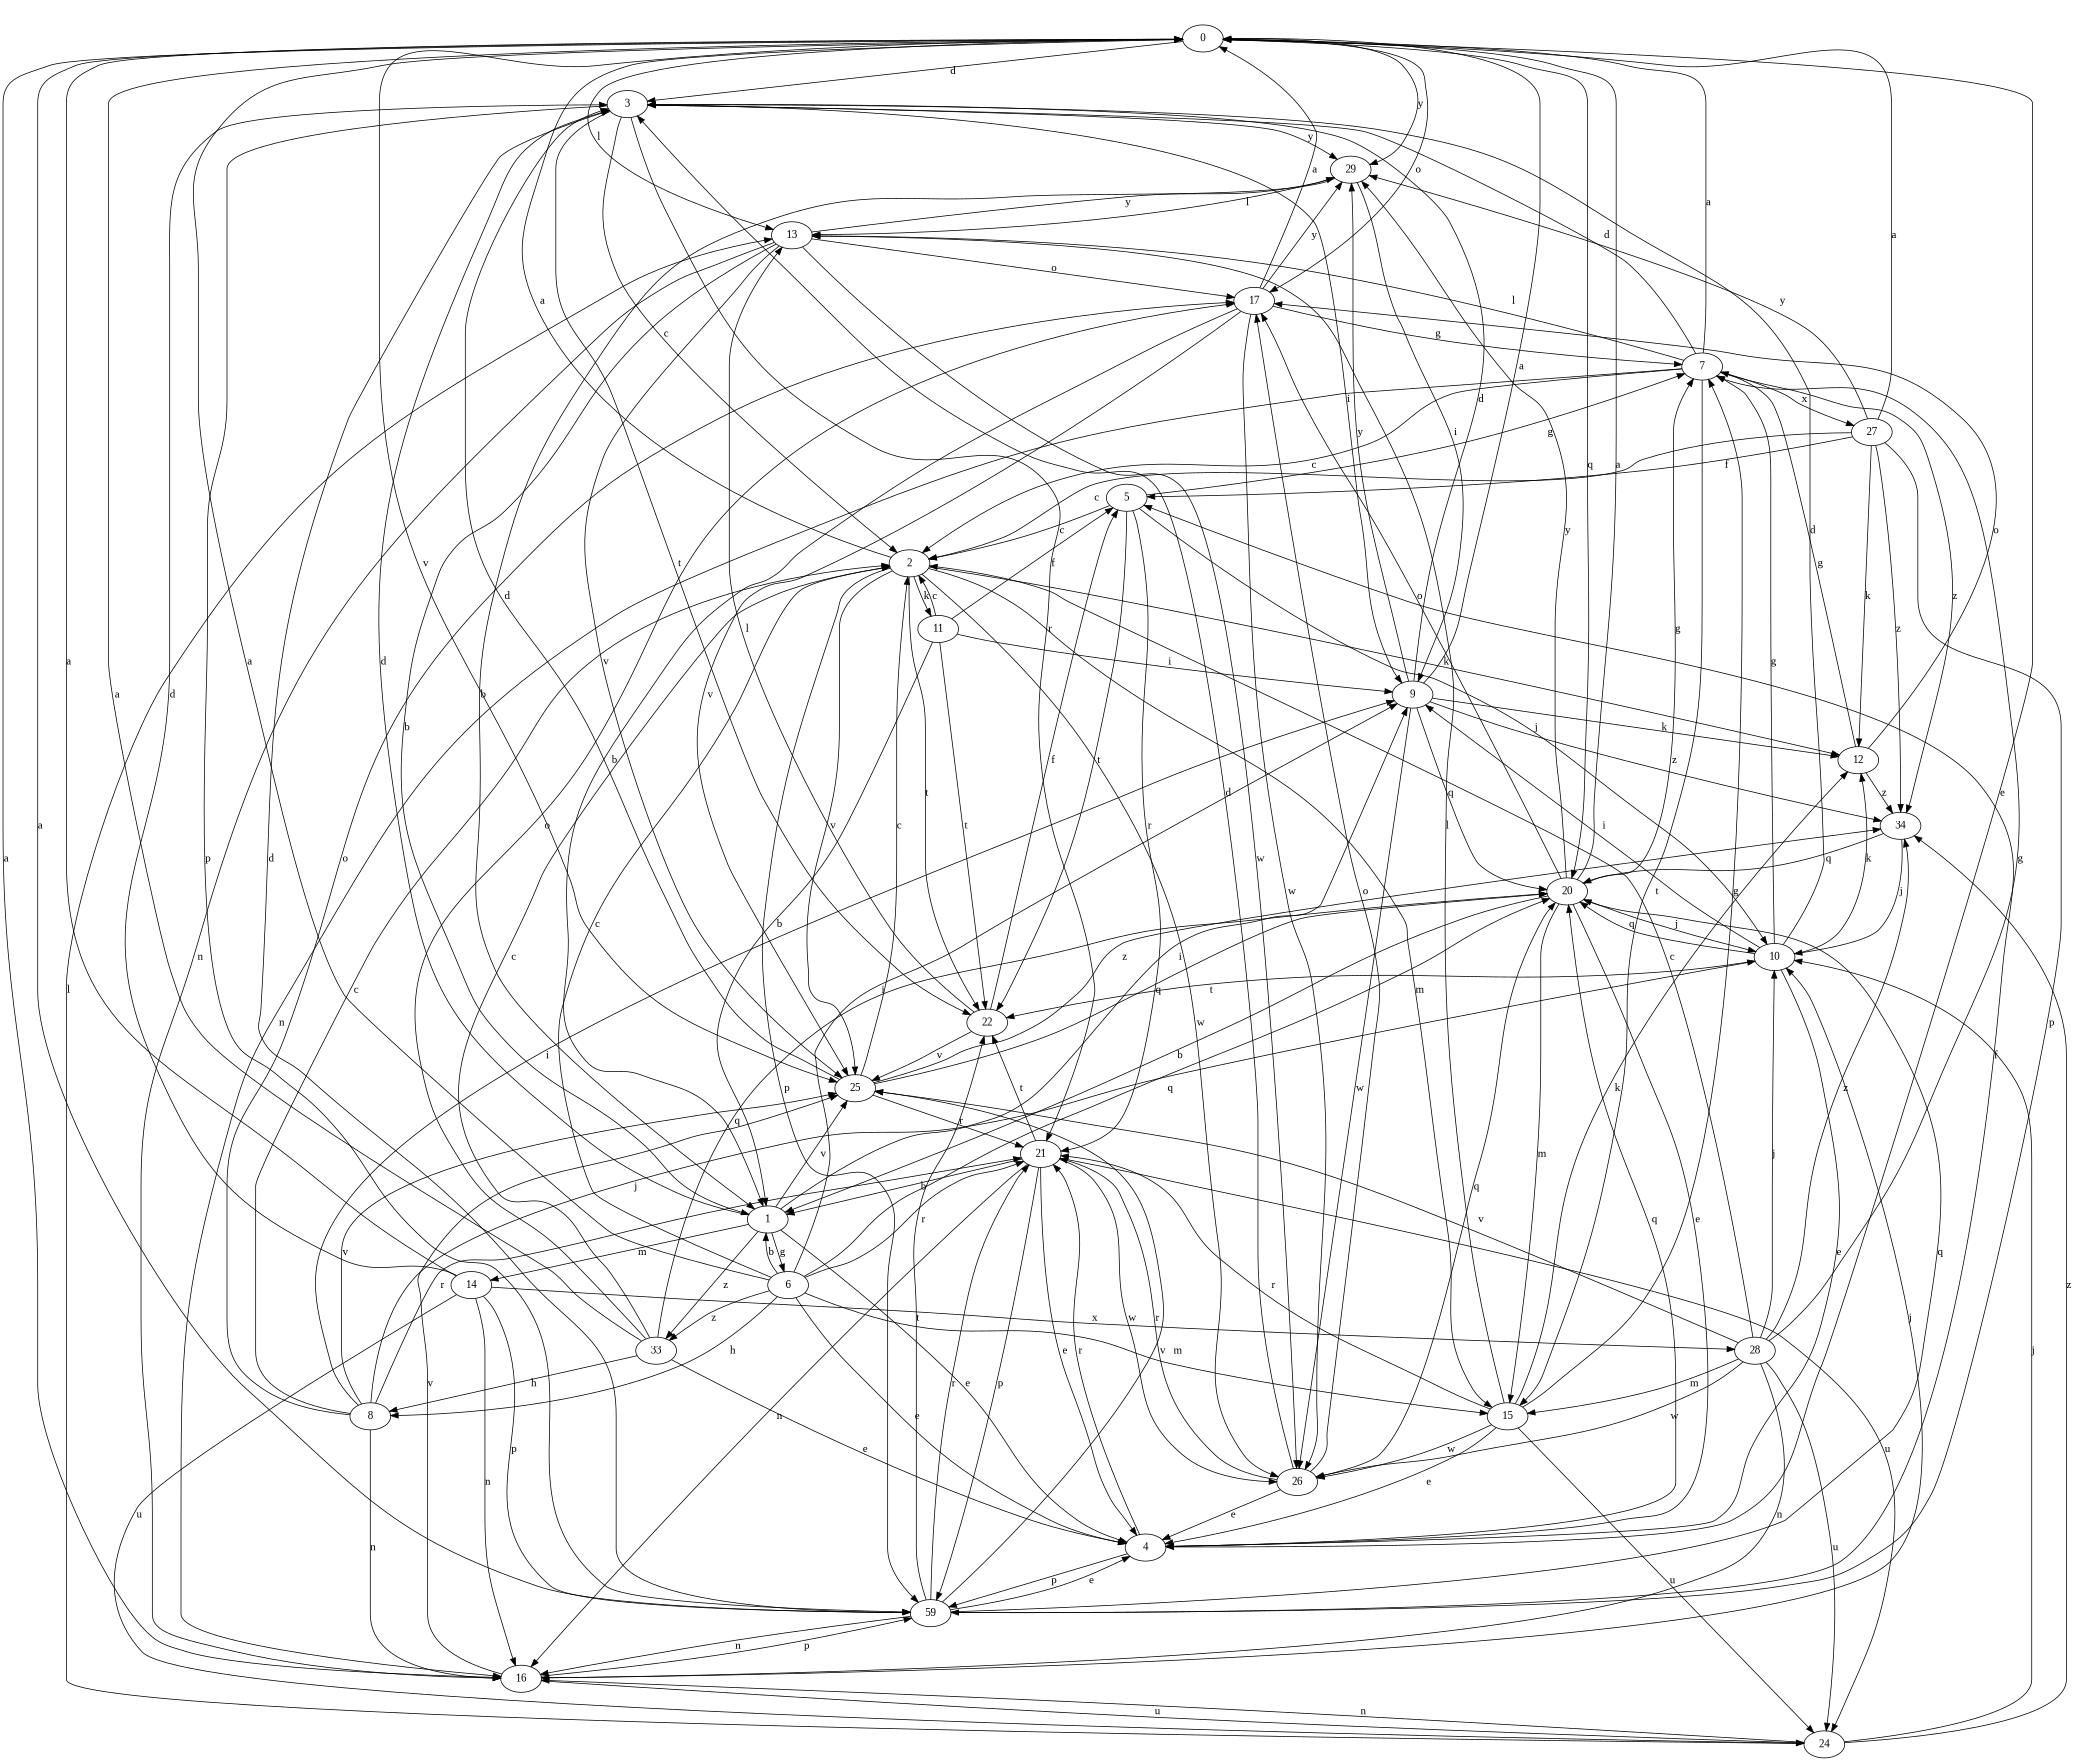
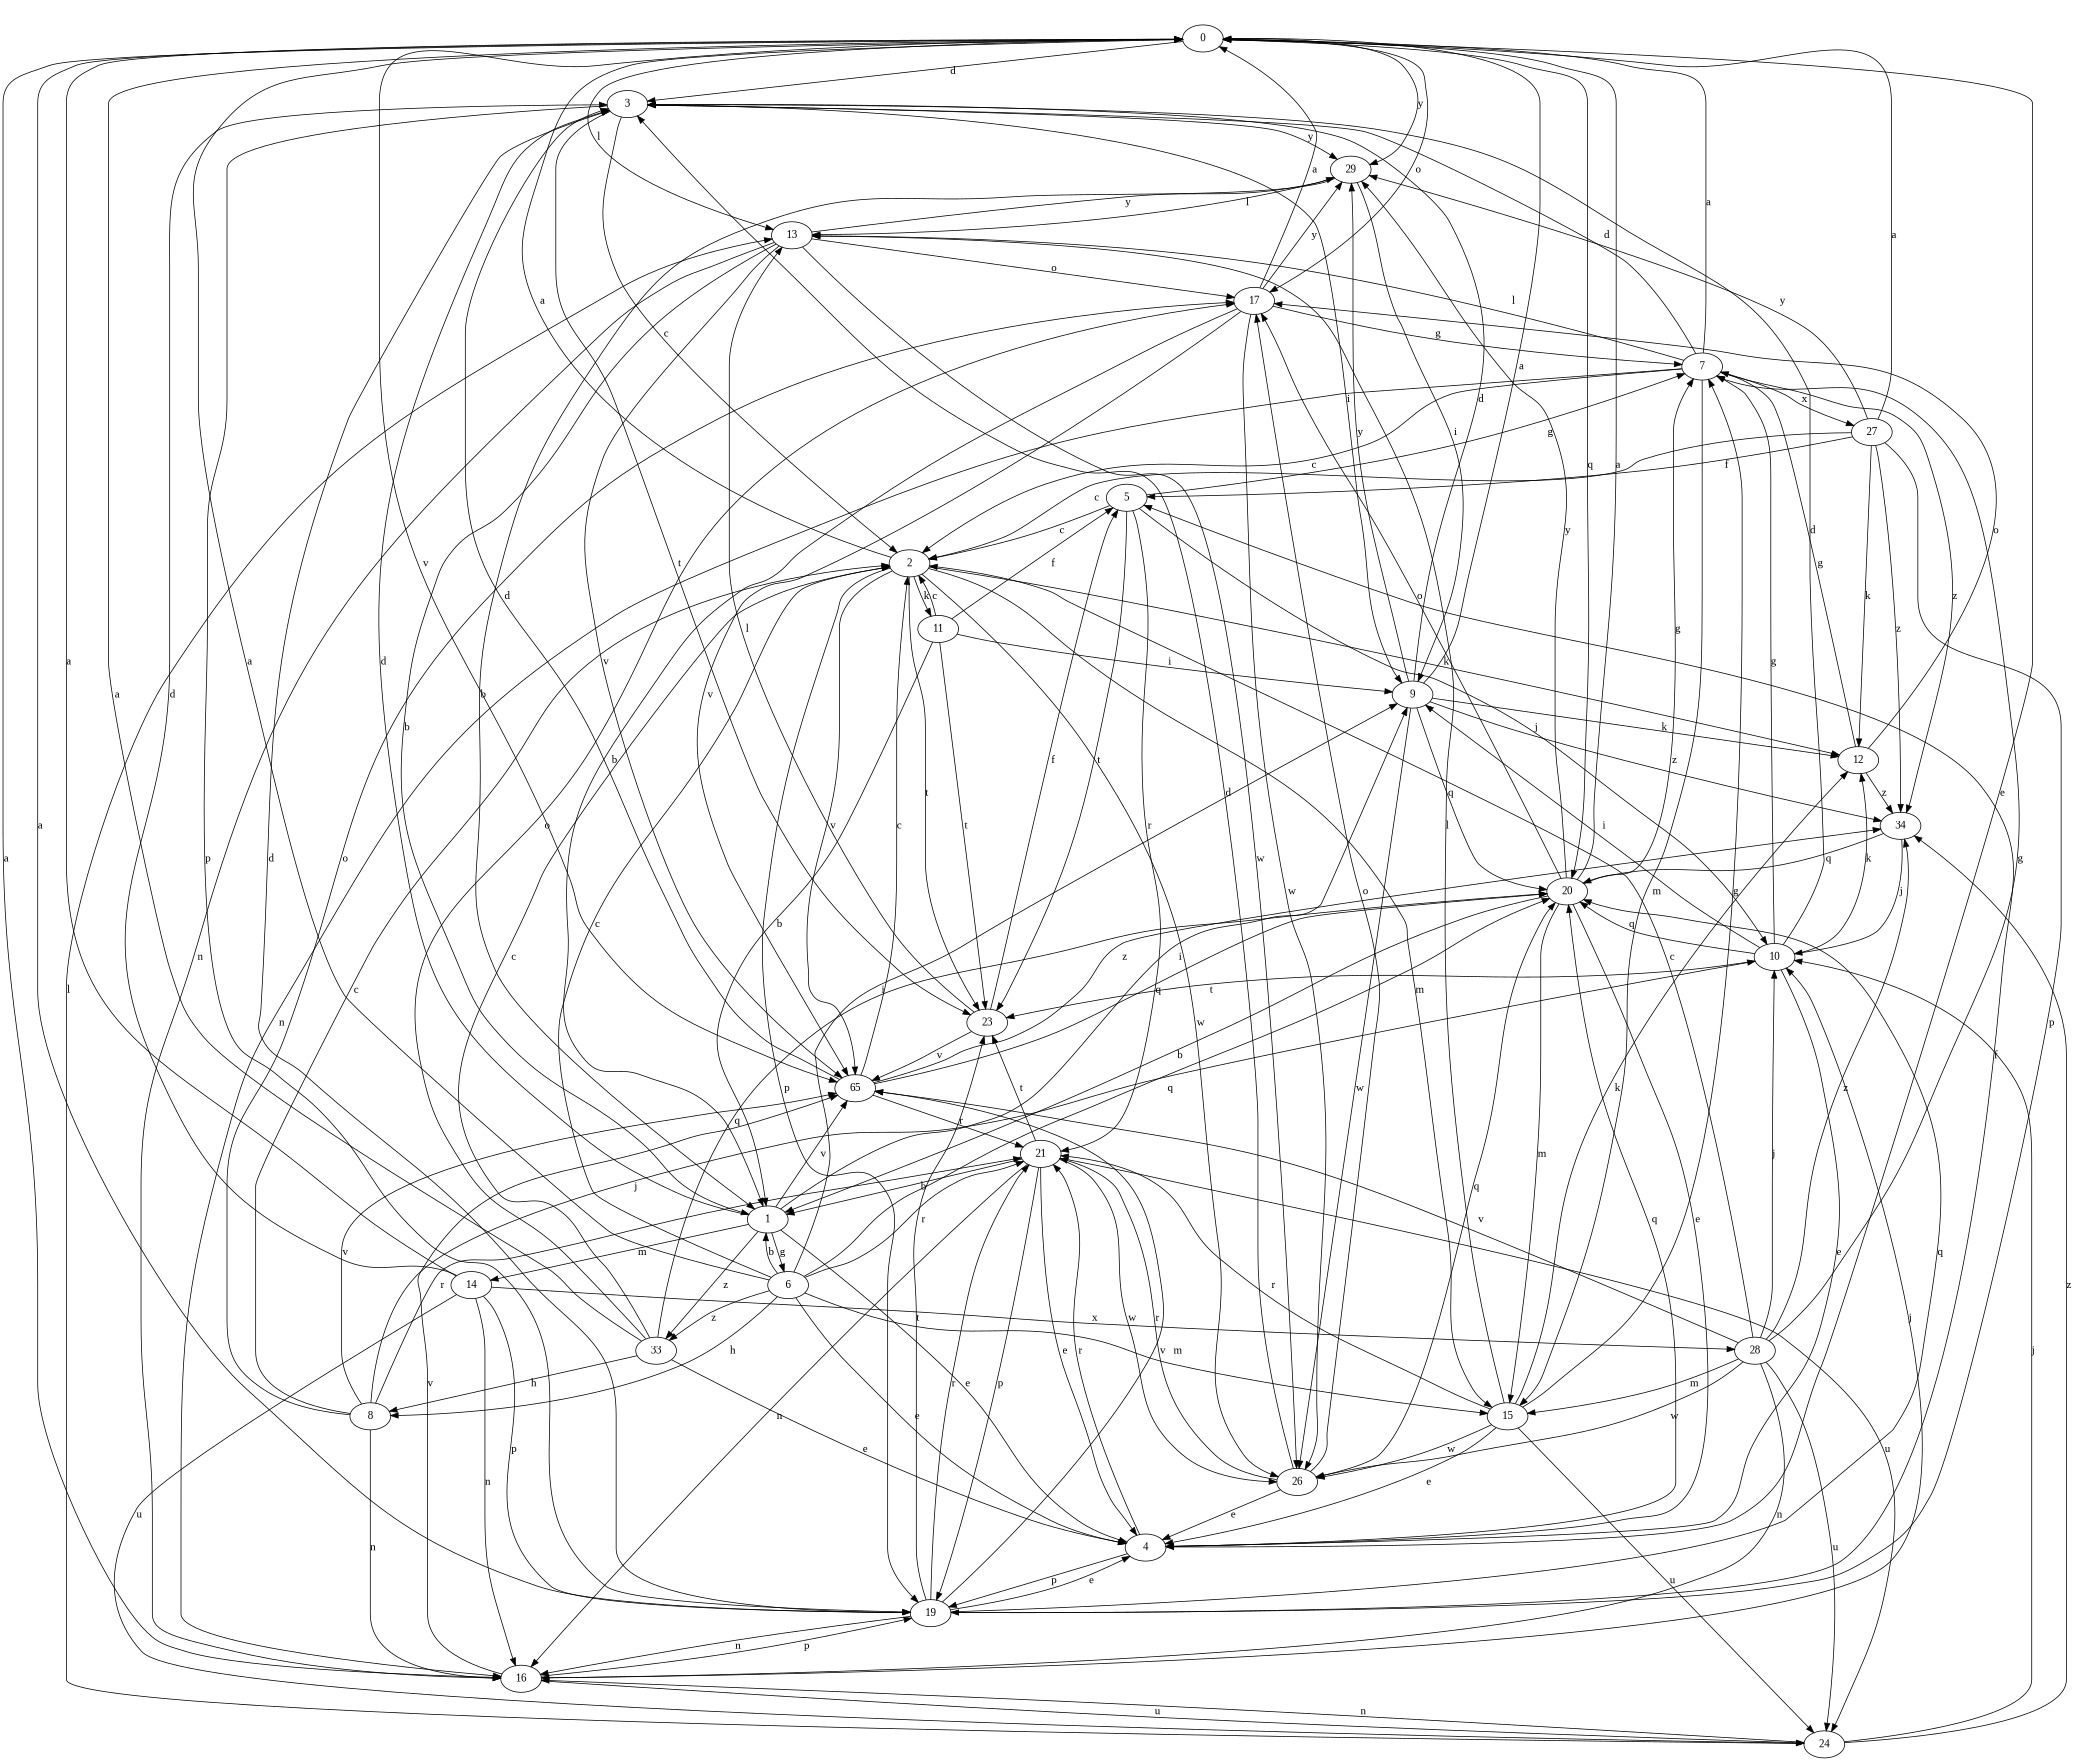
edge "3" -> "21": removed, label "r"
edge "7" -> "15": label "t" -> "m"
edge "20" -> "10": removed, label "j"
edge "8" -> "9": removed, label "i"
node "22": label "22" -> "23"
node "25": label "25" -> "65"
node "59": label "59" -> "19"
